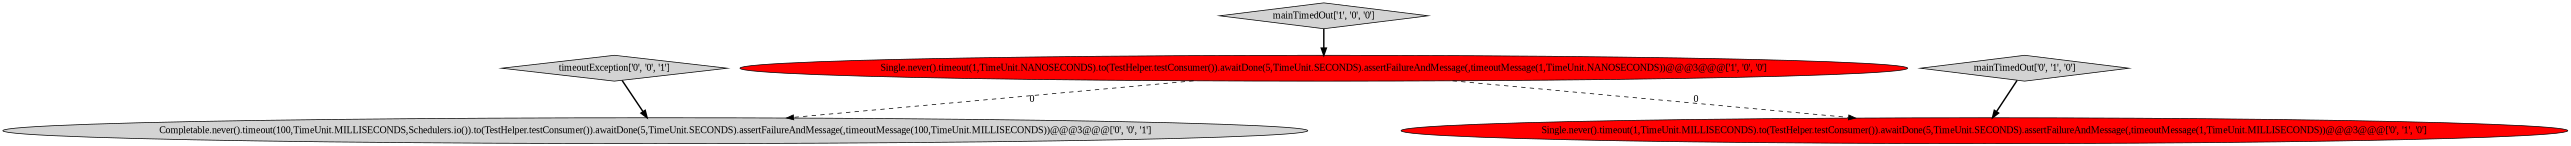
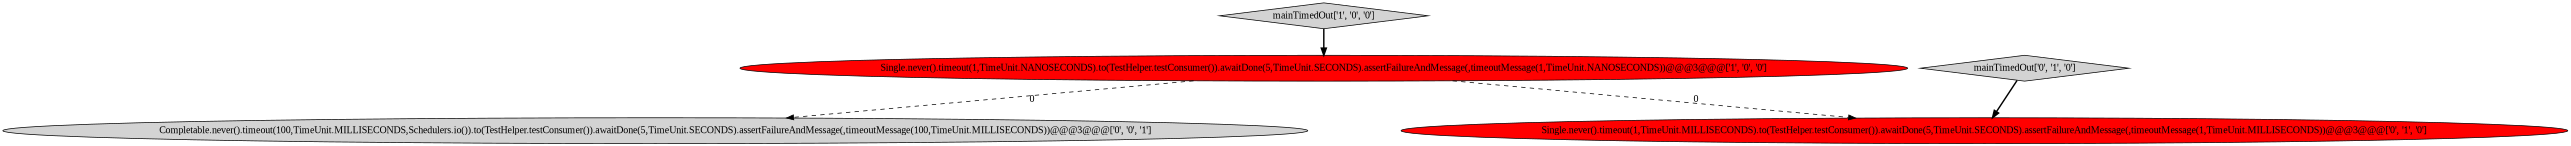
node "timeoutException['0', '0', '1']": removed
